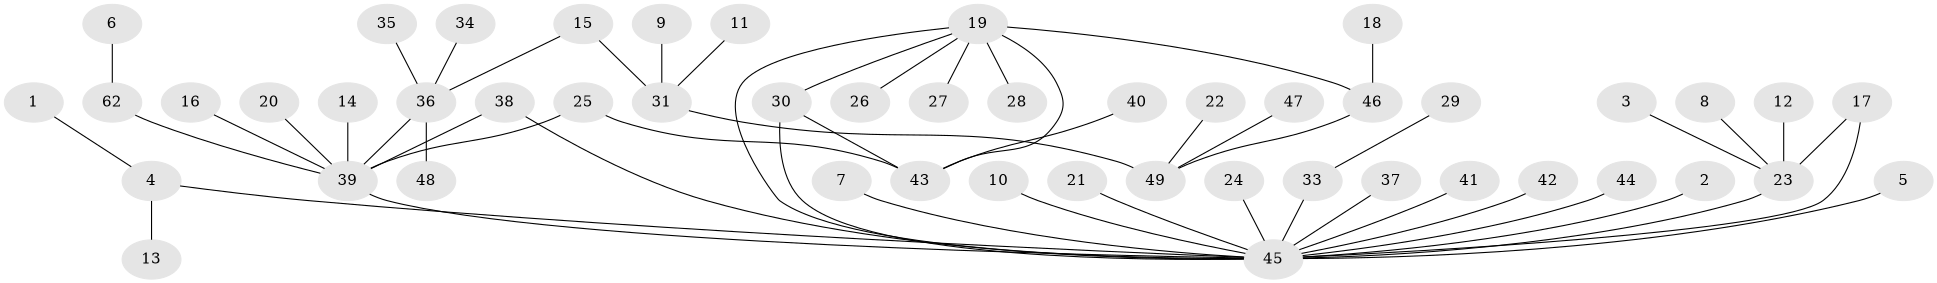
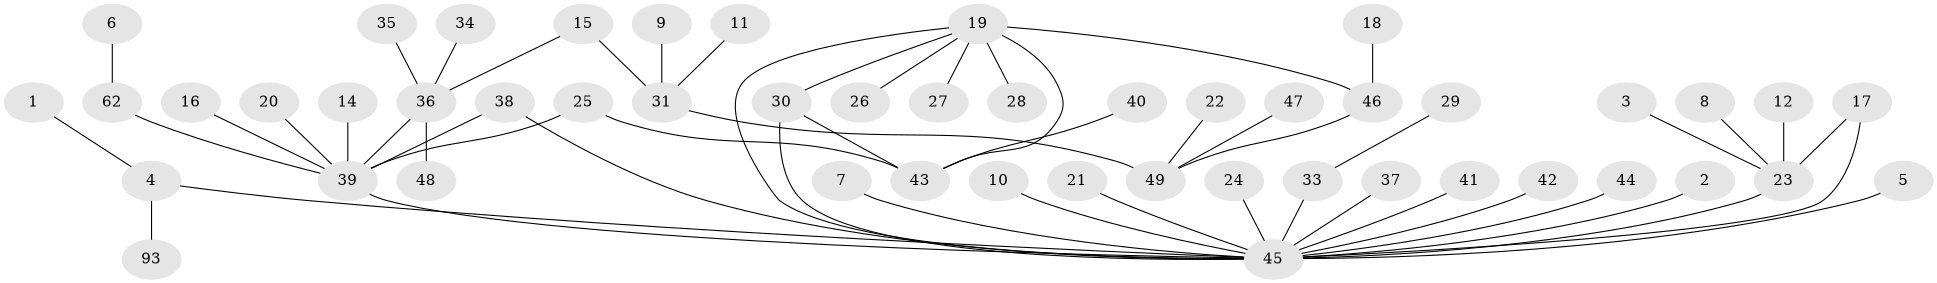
node "13": label "13" -> "93"
